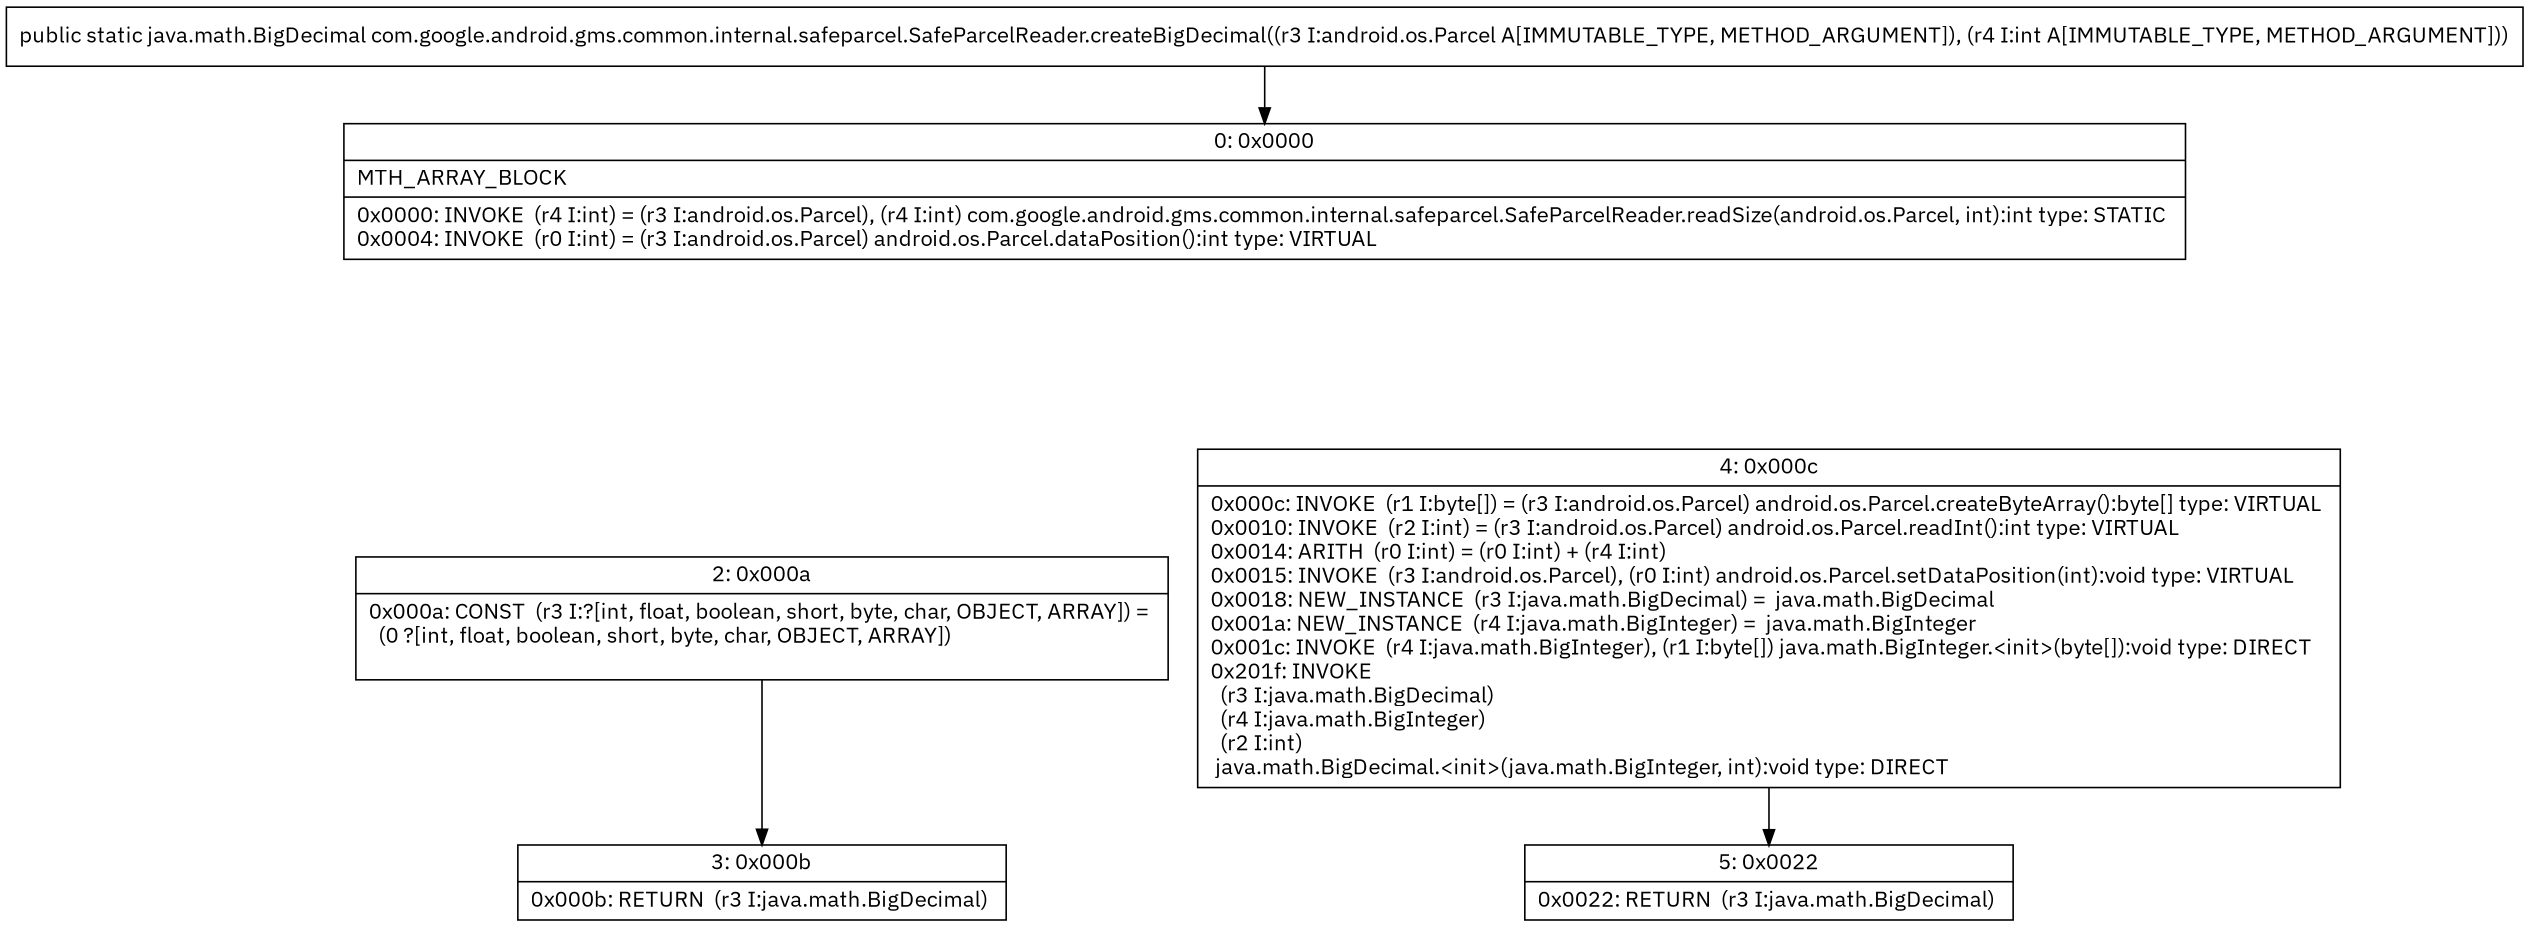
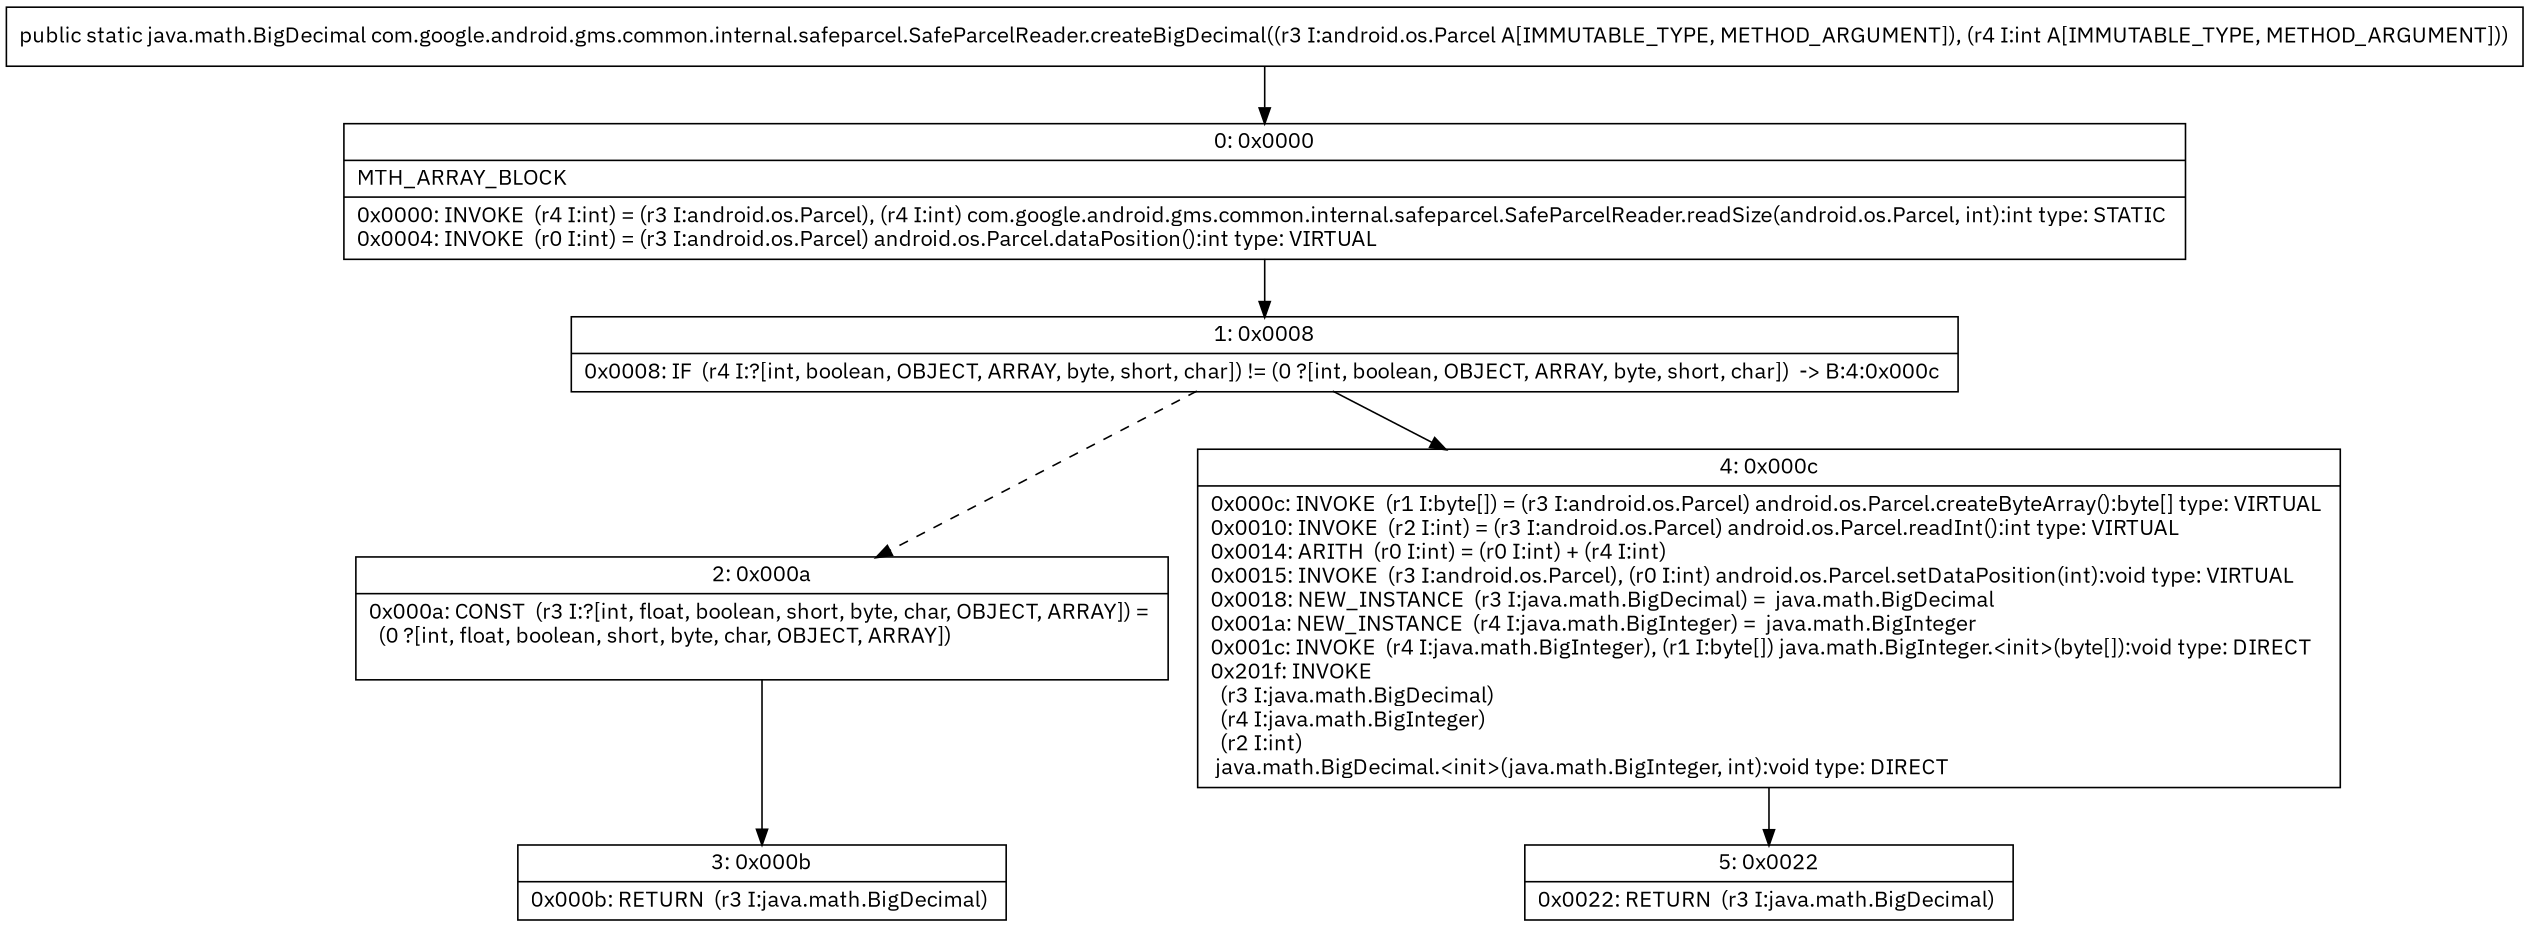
node "1: 0x0008": added
